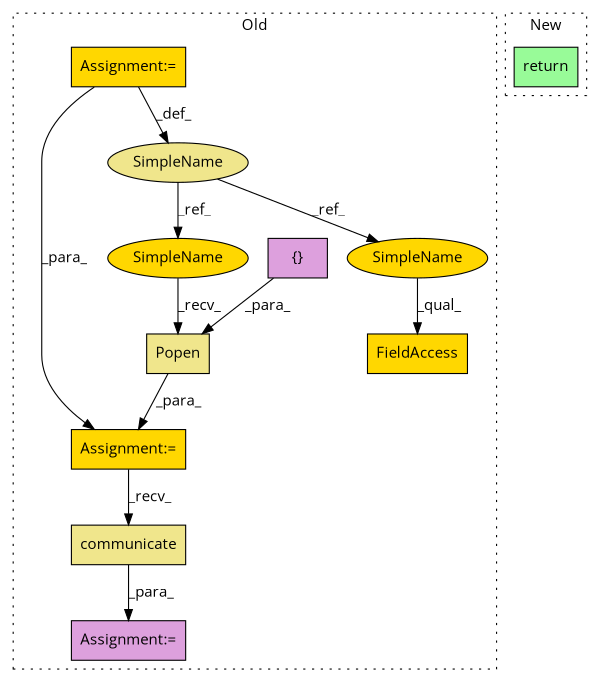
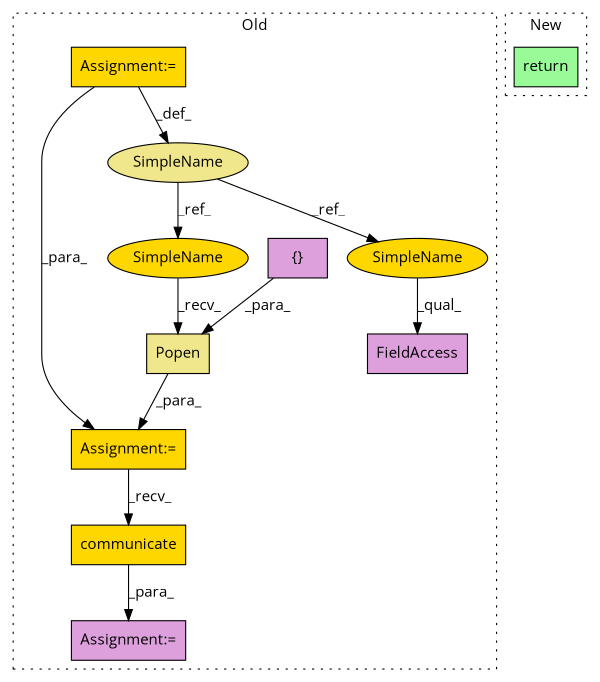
node "FieldAccess": fillcolor gold -> plum
node "communicate": fillcolor khaki -> gold
